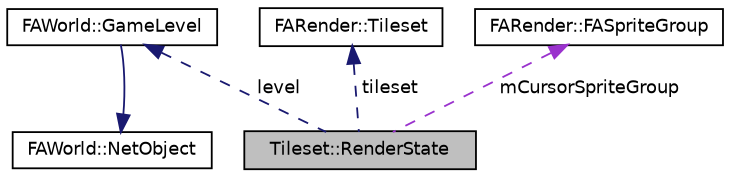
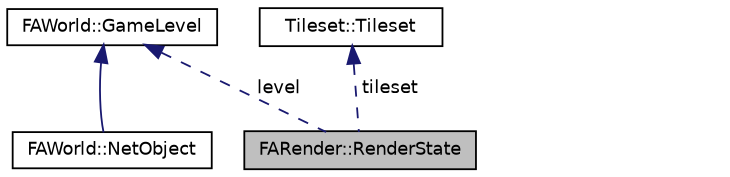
node "FARender::Tileset": label "FARender::Tileset" -> "Tileset::Tileset"
node "FARender::FASpriteGroup": removed
edge "FAWorld::GameLevel" -> "FAWorld::NetObject": reversed
node "Tileset::RenderState": label "Tileset::RenderState" -> "FARender::RenderState"
